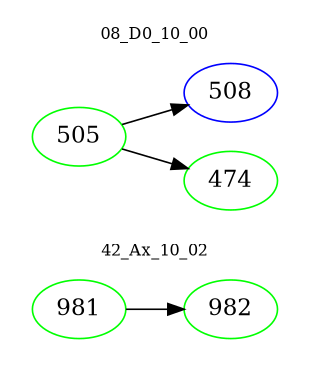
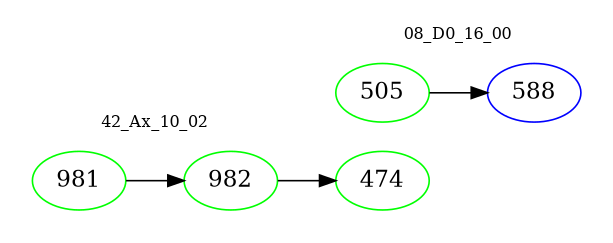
cluster "08_D0_10_00": label "08_D0_10_00" -> "08_D0_16_00"
node "508": label "508" -> "588"
edge "505" -> "474": now "982" -> "474"
